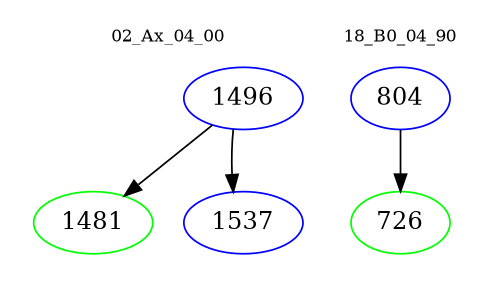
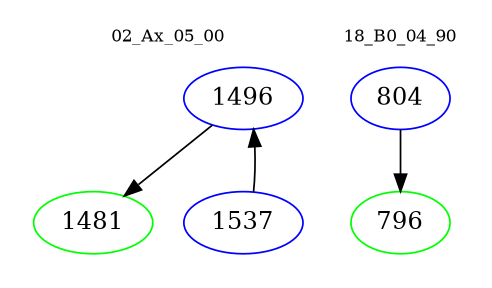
cluster "02_Ax_04_00": label "02_Ax_04_00" -> "02_Ax_05_00"
edge "1496" -> "1537": reversed
node "726": label "726" -> "796"
